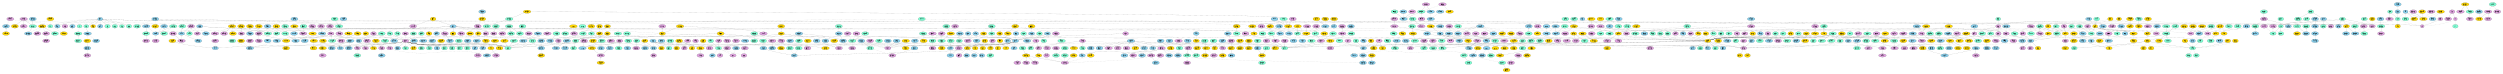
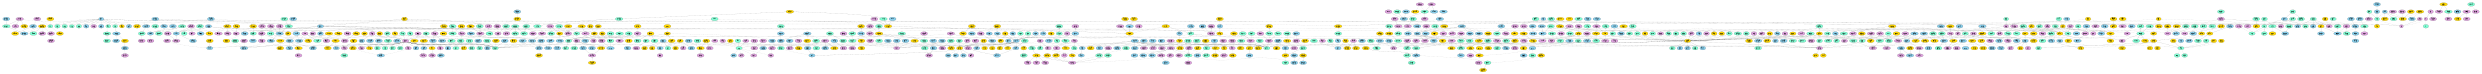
node "1134": fillcolor aquamarine -> plum
node "2826": added
